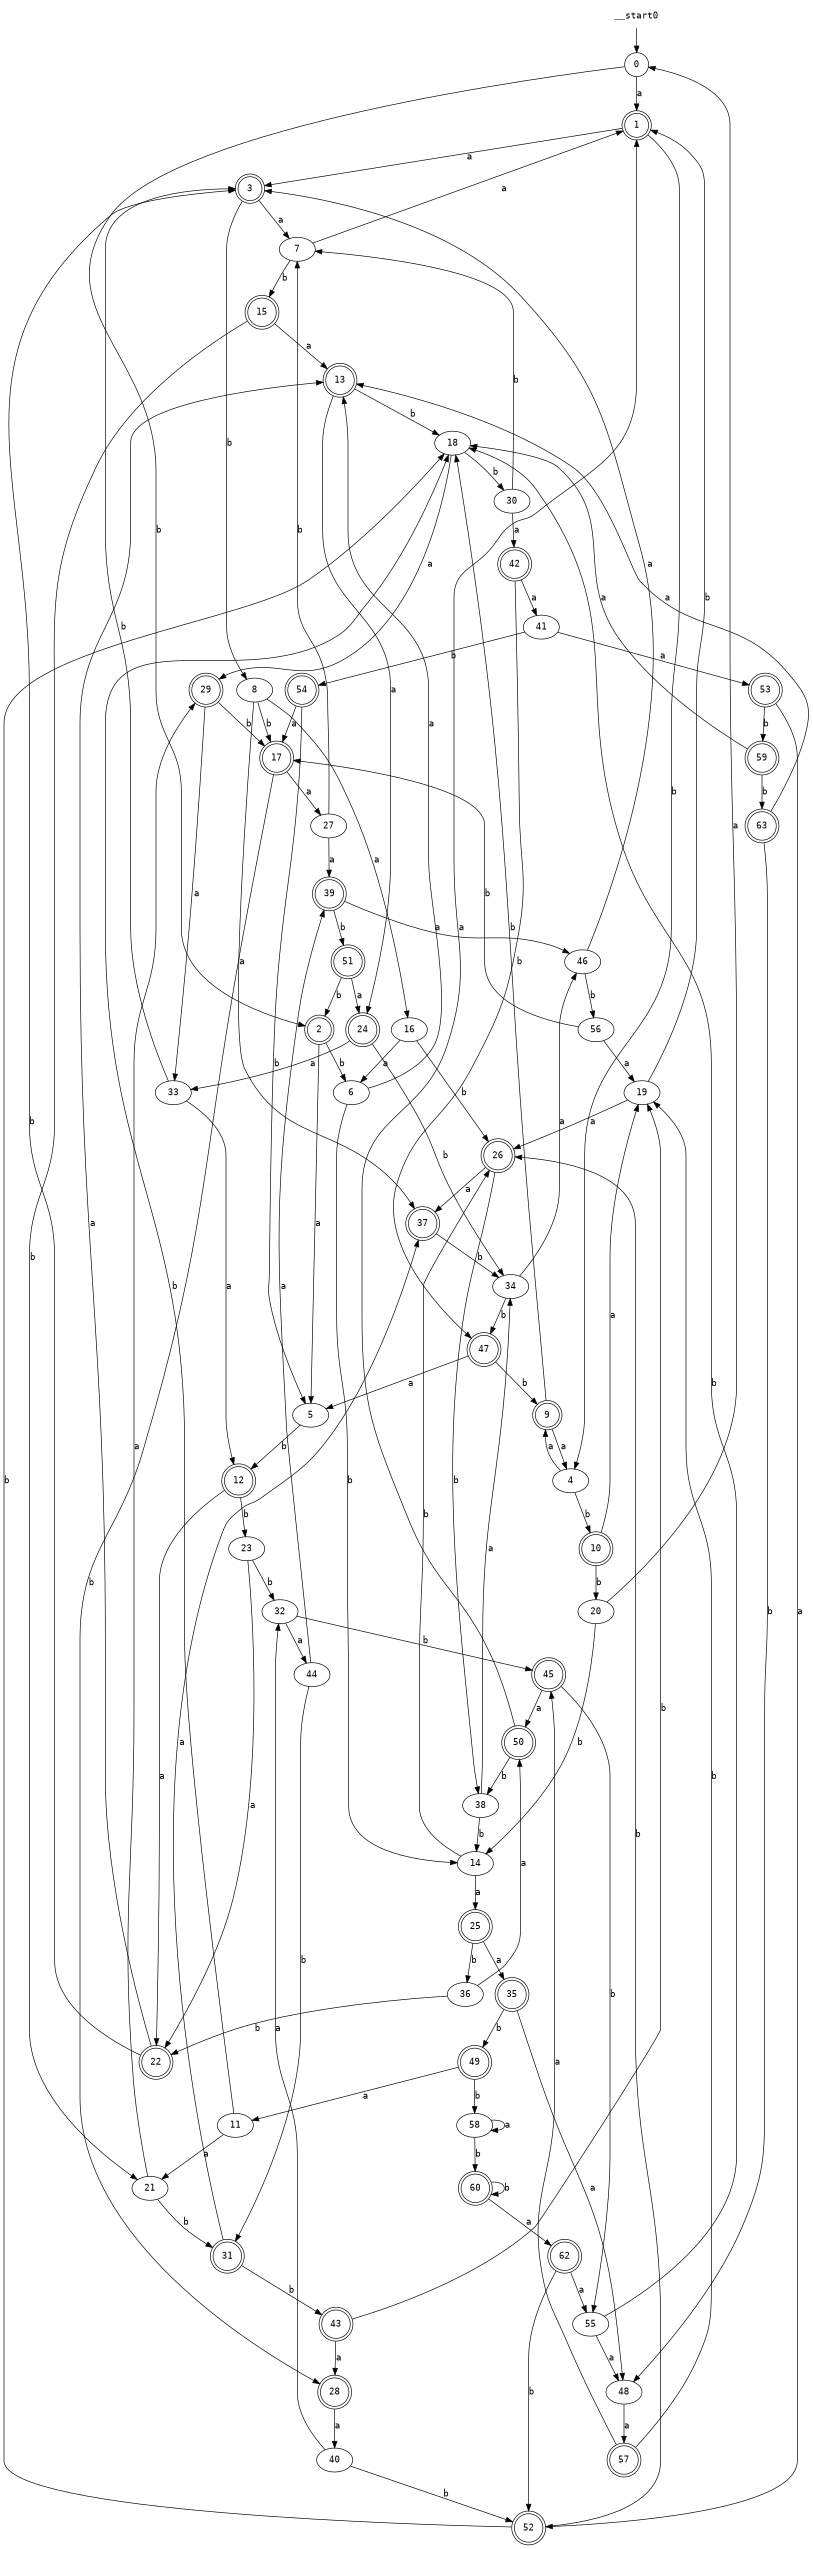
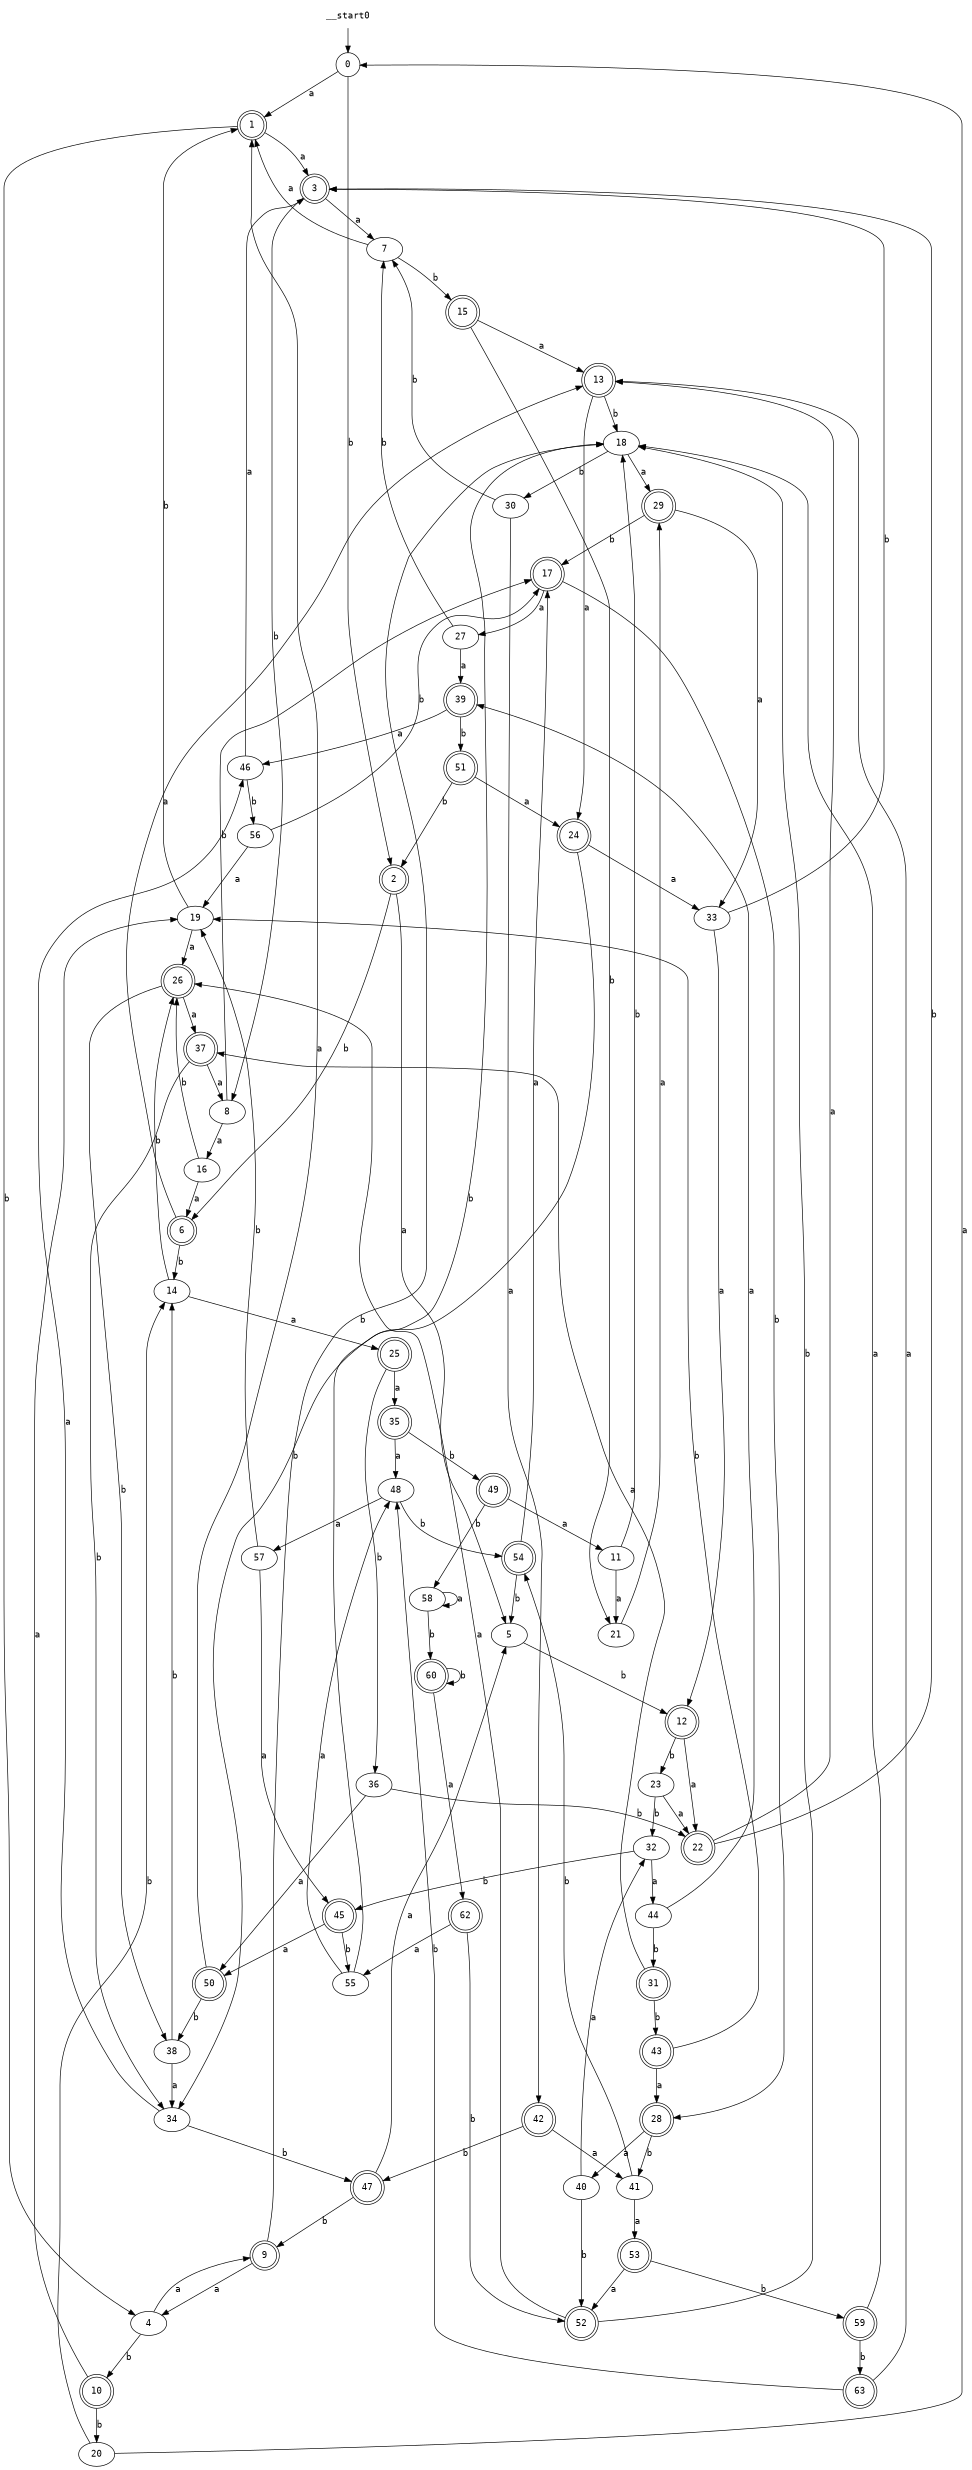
edge "8" -> "37": reversed
node "6": shape ellipse -> doublecircle
edge "48" -> "54": added, label "b"
edge "52" -> "26": label "b" -> "a"
edge "28" -> "41": added, label "b"
edge "21" -> "31": removed, label "b"
node "57": shape doublecircle -> ellipse
